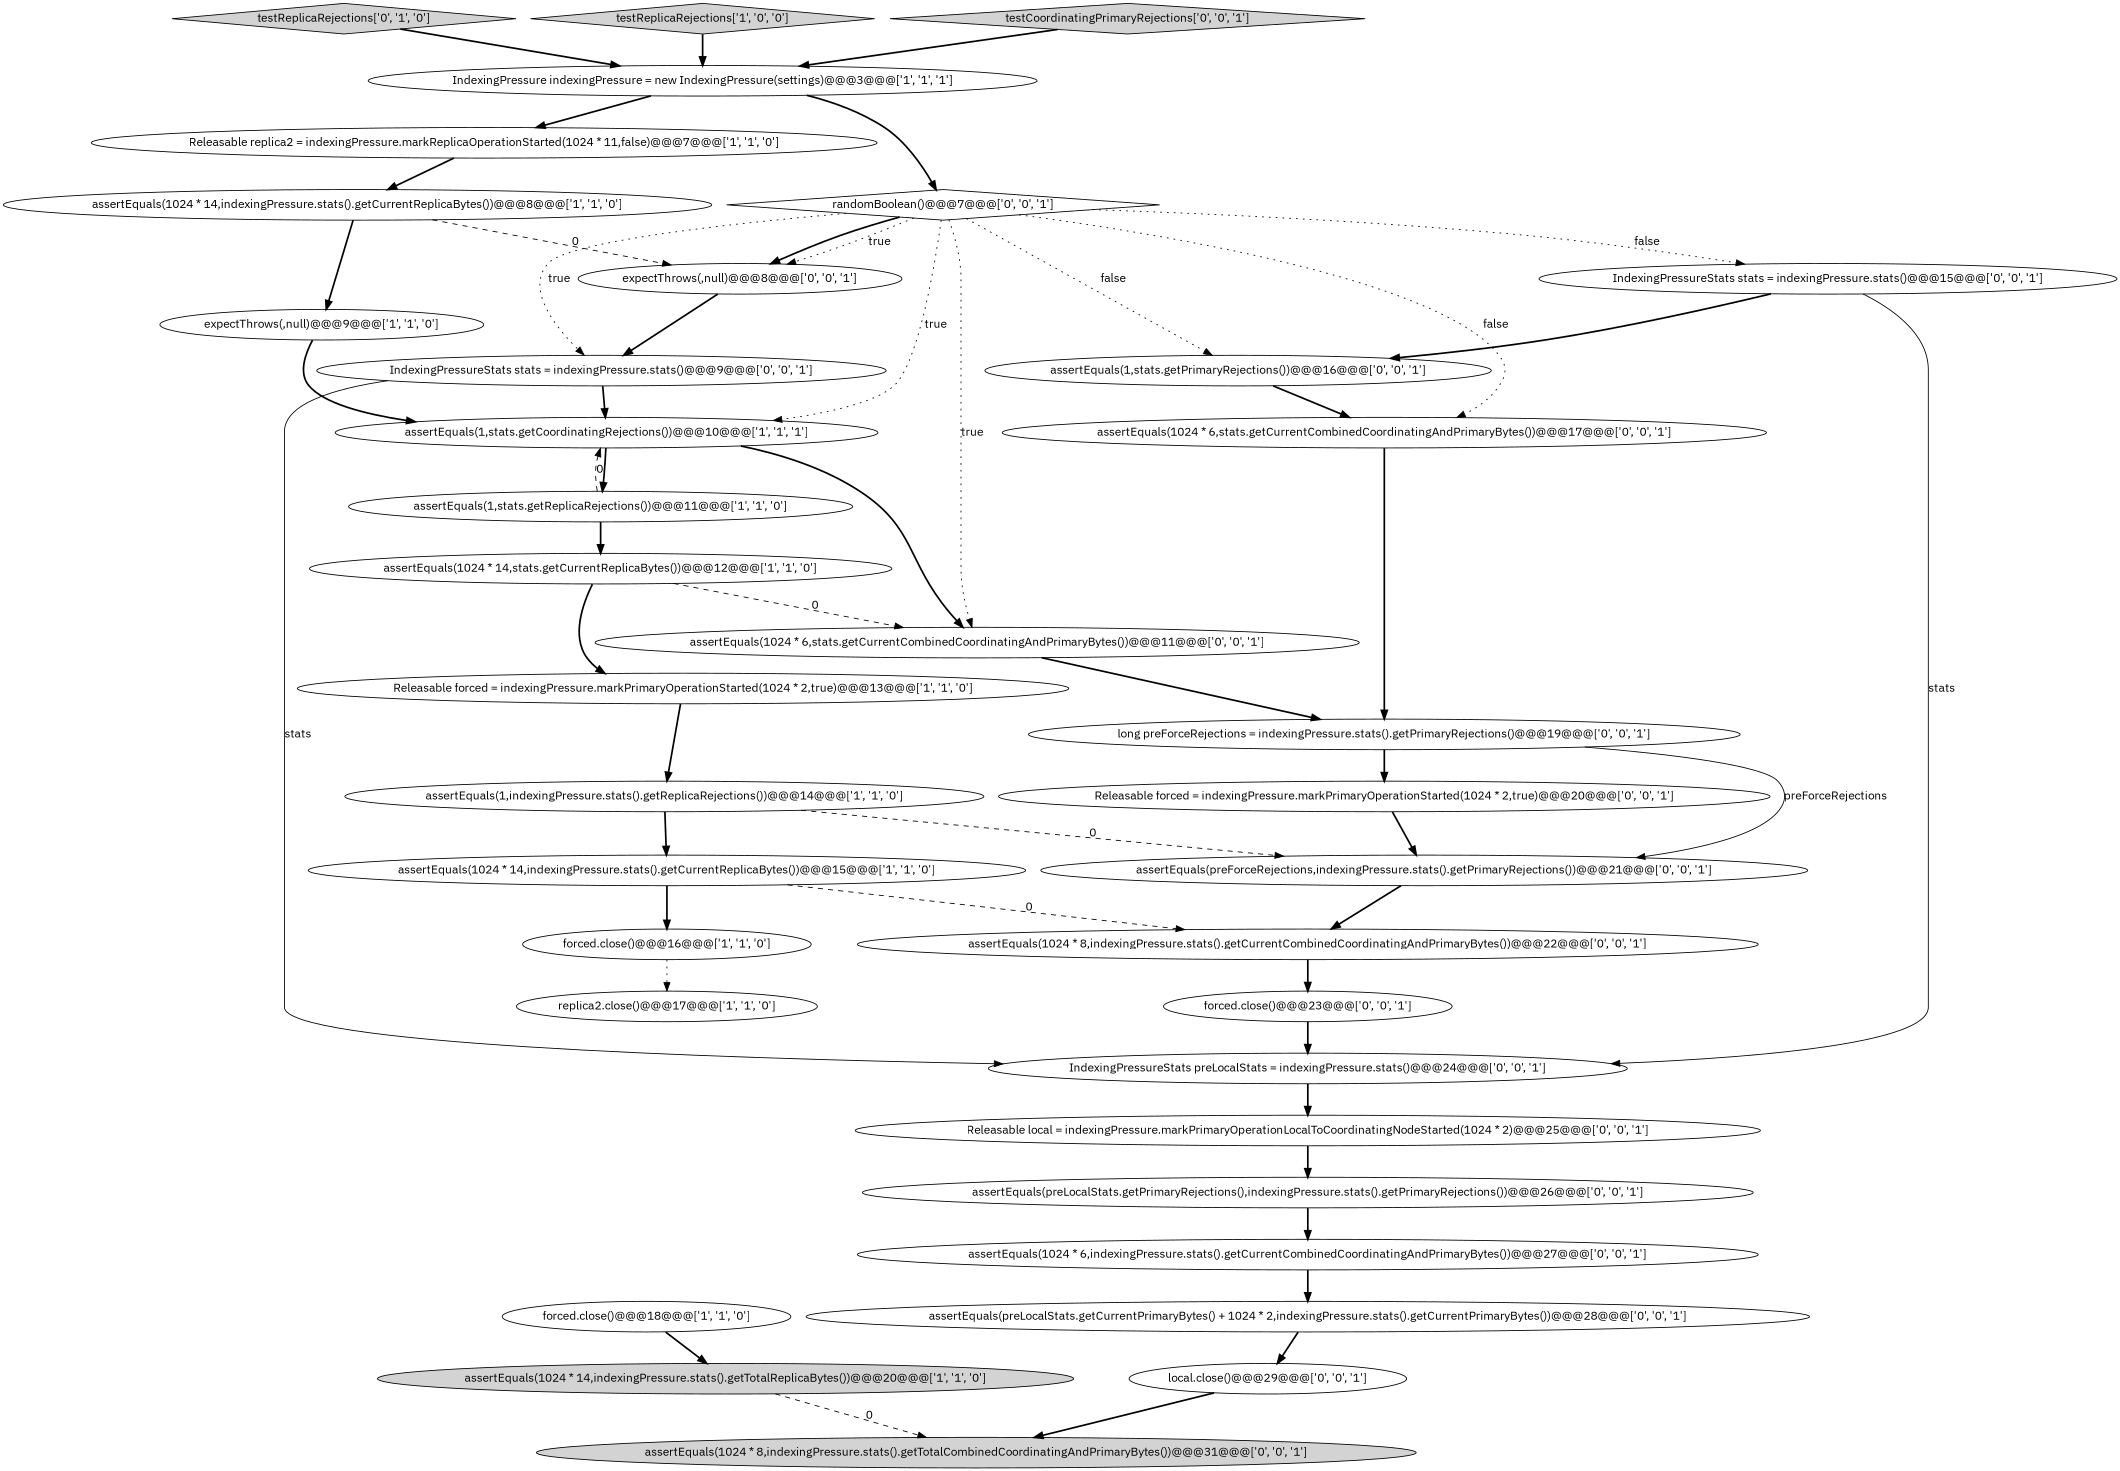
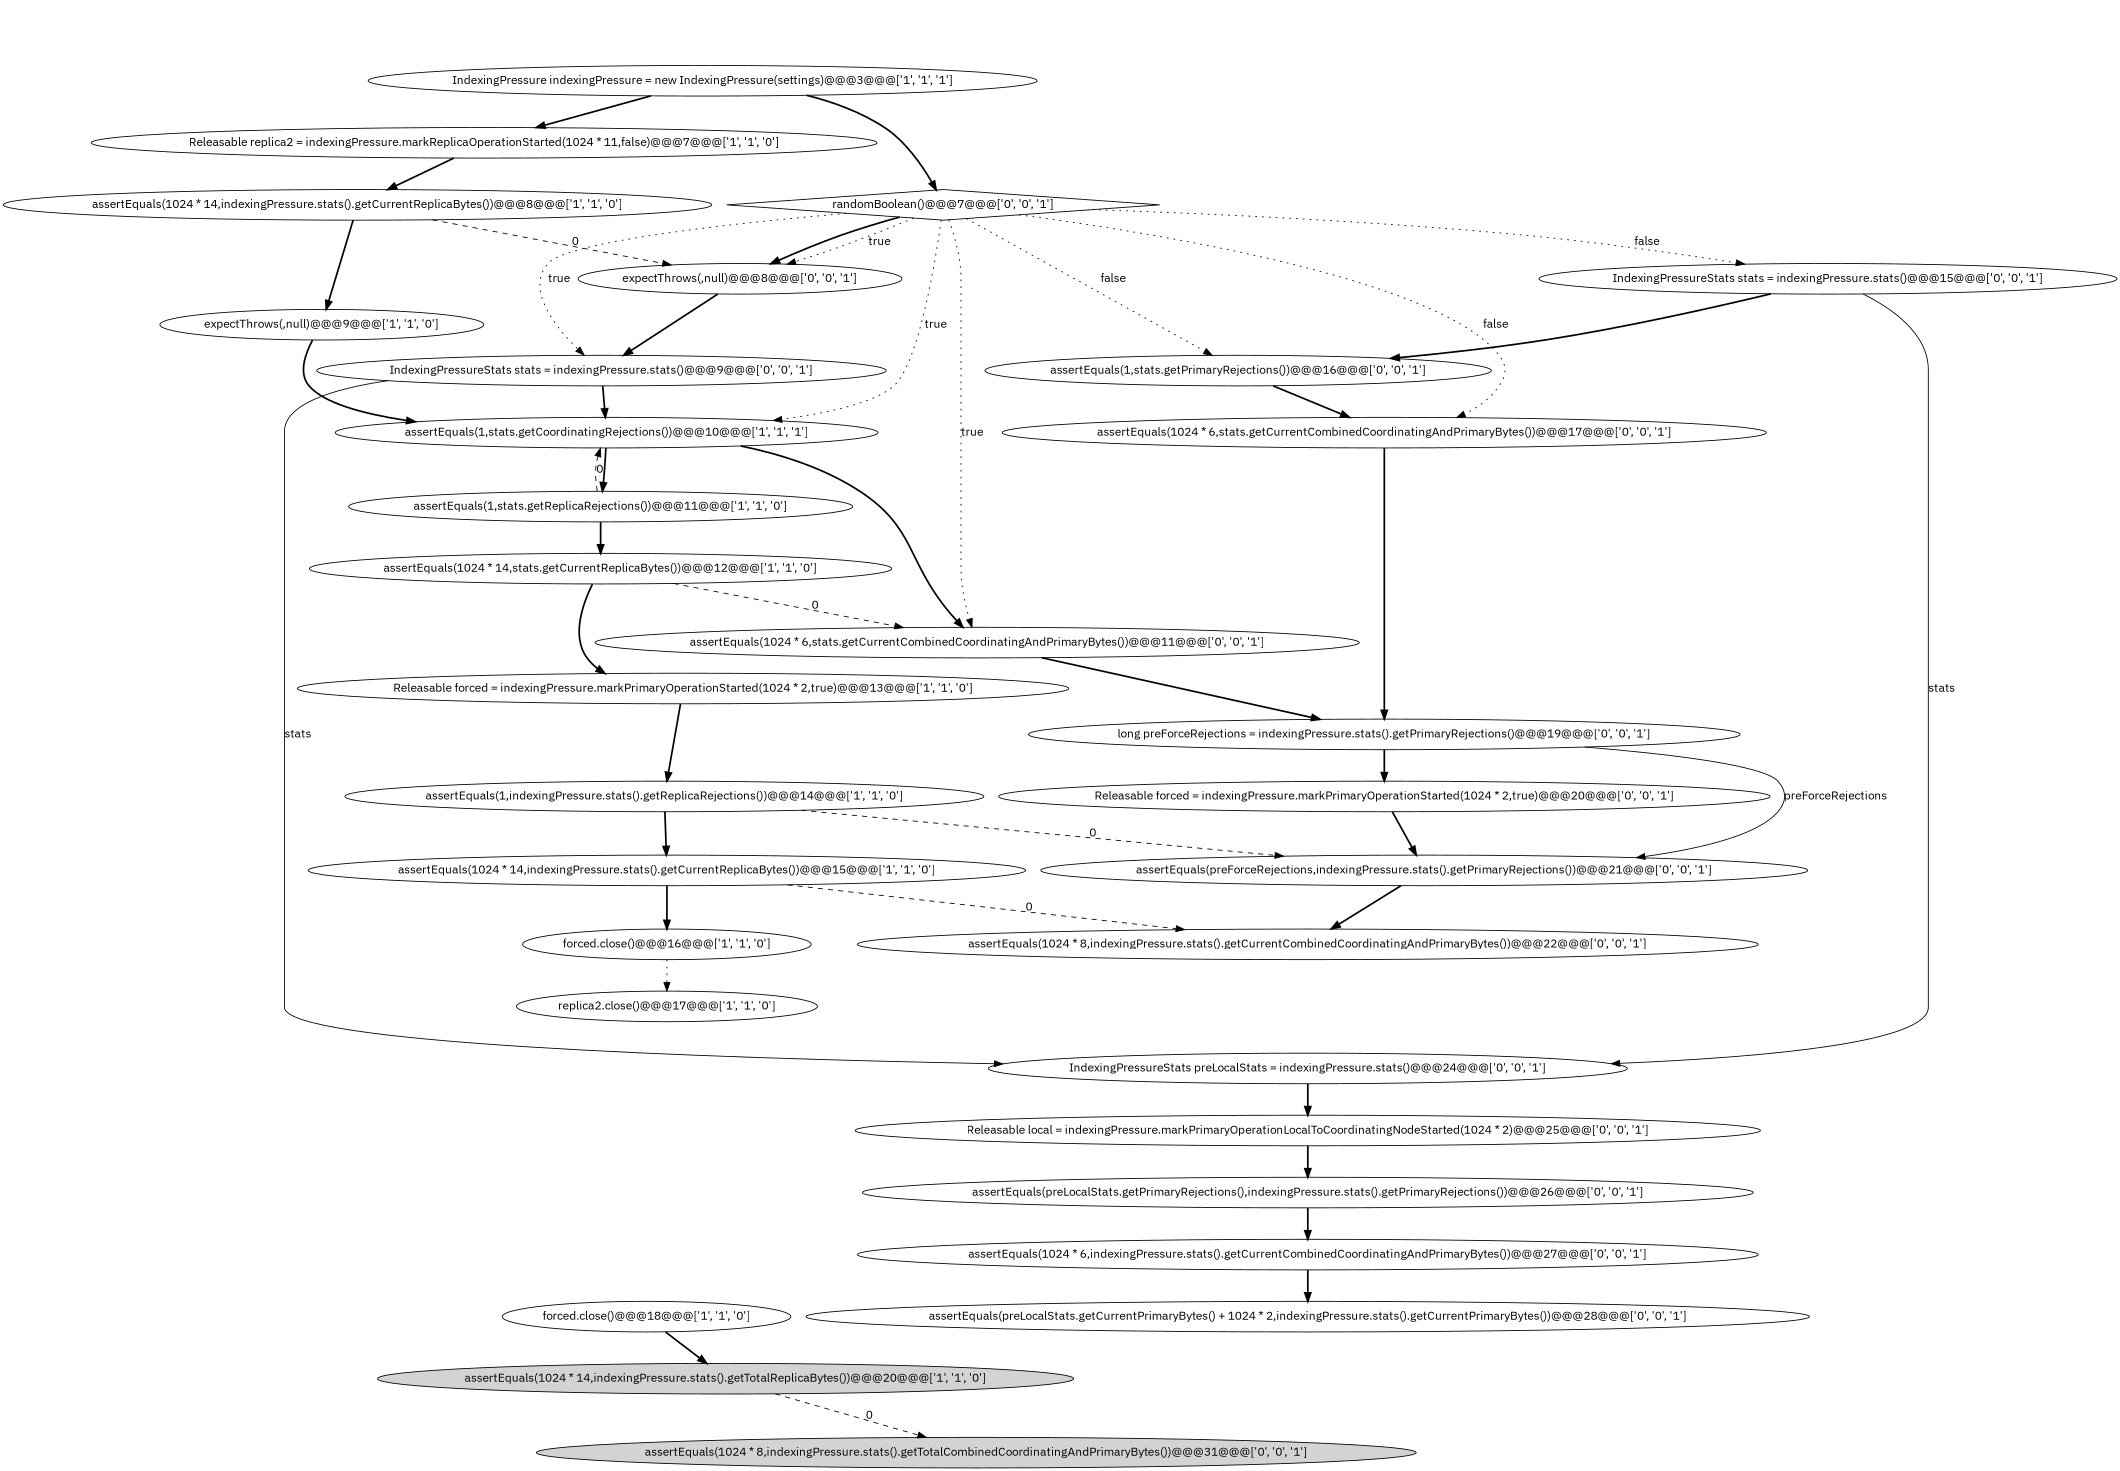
node "testReplicaRejections['0', '1', '0']": removed
node "testReplicaRejections['1', '0', '0']": removed
node "testCoordinatingPrimaryRejections['0', '0', '1']": removed
node "forced.close()@@@23@@@['0', '0', '1']": removed
node "local.close()@@@29@@@['0', '0', '1']": removed
